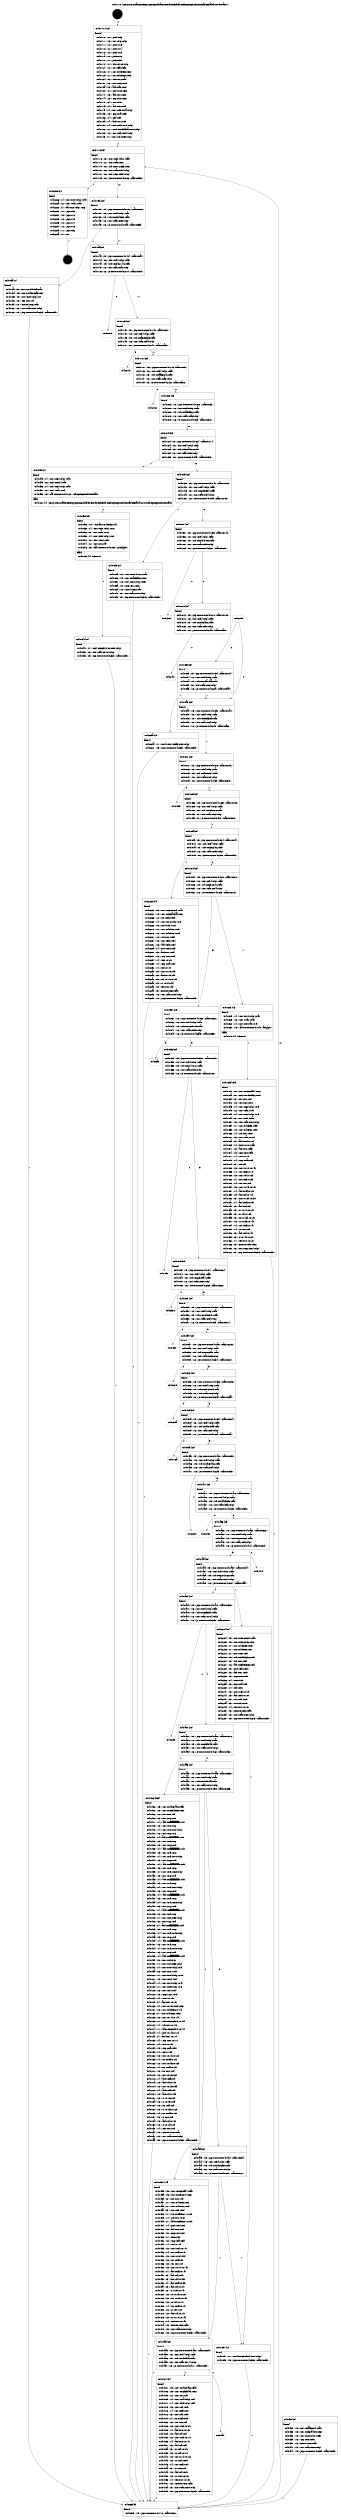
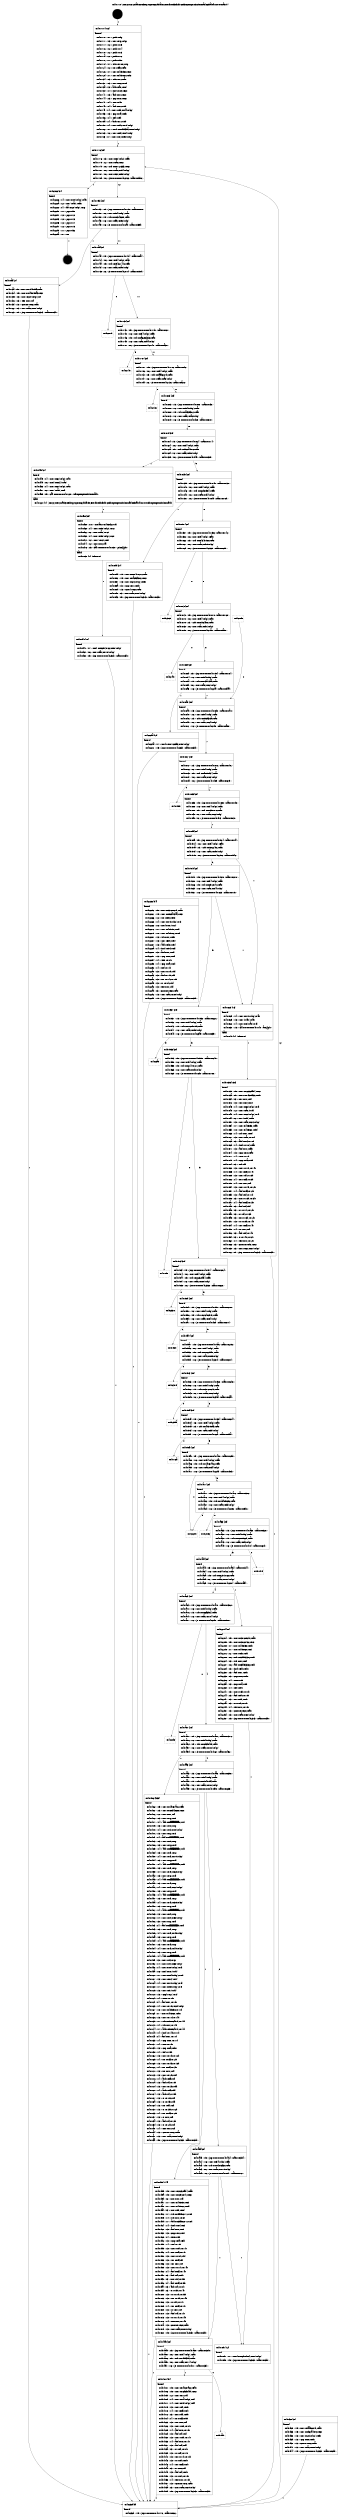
edge "0x4021f8" -> "0x40188f [28]": now "0x401873 [28]" -> "0x40188f [28]"
edge "0x4018ff [28]" -> "0x40225c [94]": now "0x4018ff [28]" -> "0x401e25 [16]"
edge "0x401a17 [28]" -> "0x401a33 [28]": now "0x401a17 [28]" -> "0x4022db"
edge "0x401ed1 [12]" -> "0x4023cb [5]": removed, label "1"
